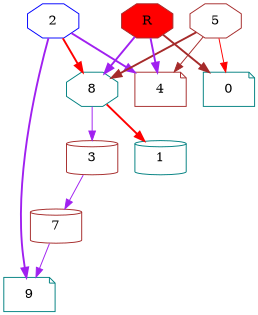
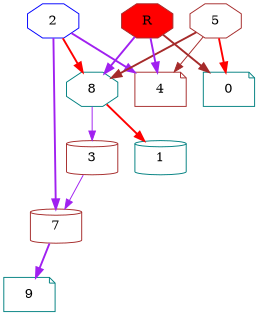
edge "5" -> "0": style solid -> bold
edge "2" -> "9": now "2" -> "7"
edge "7" -> "9": style solid -> bold
